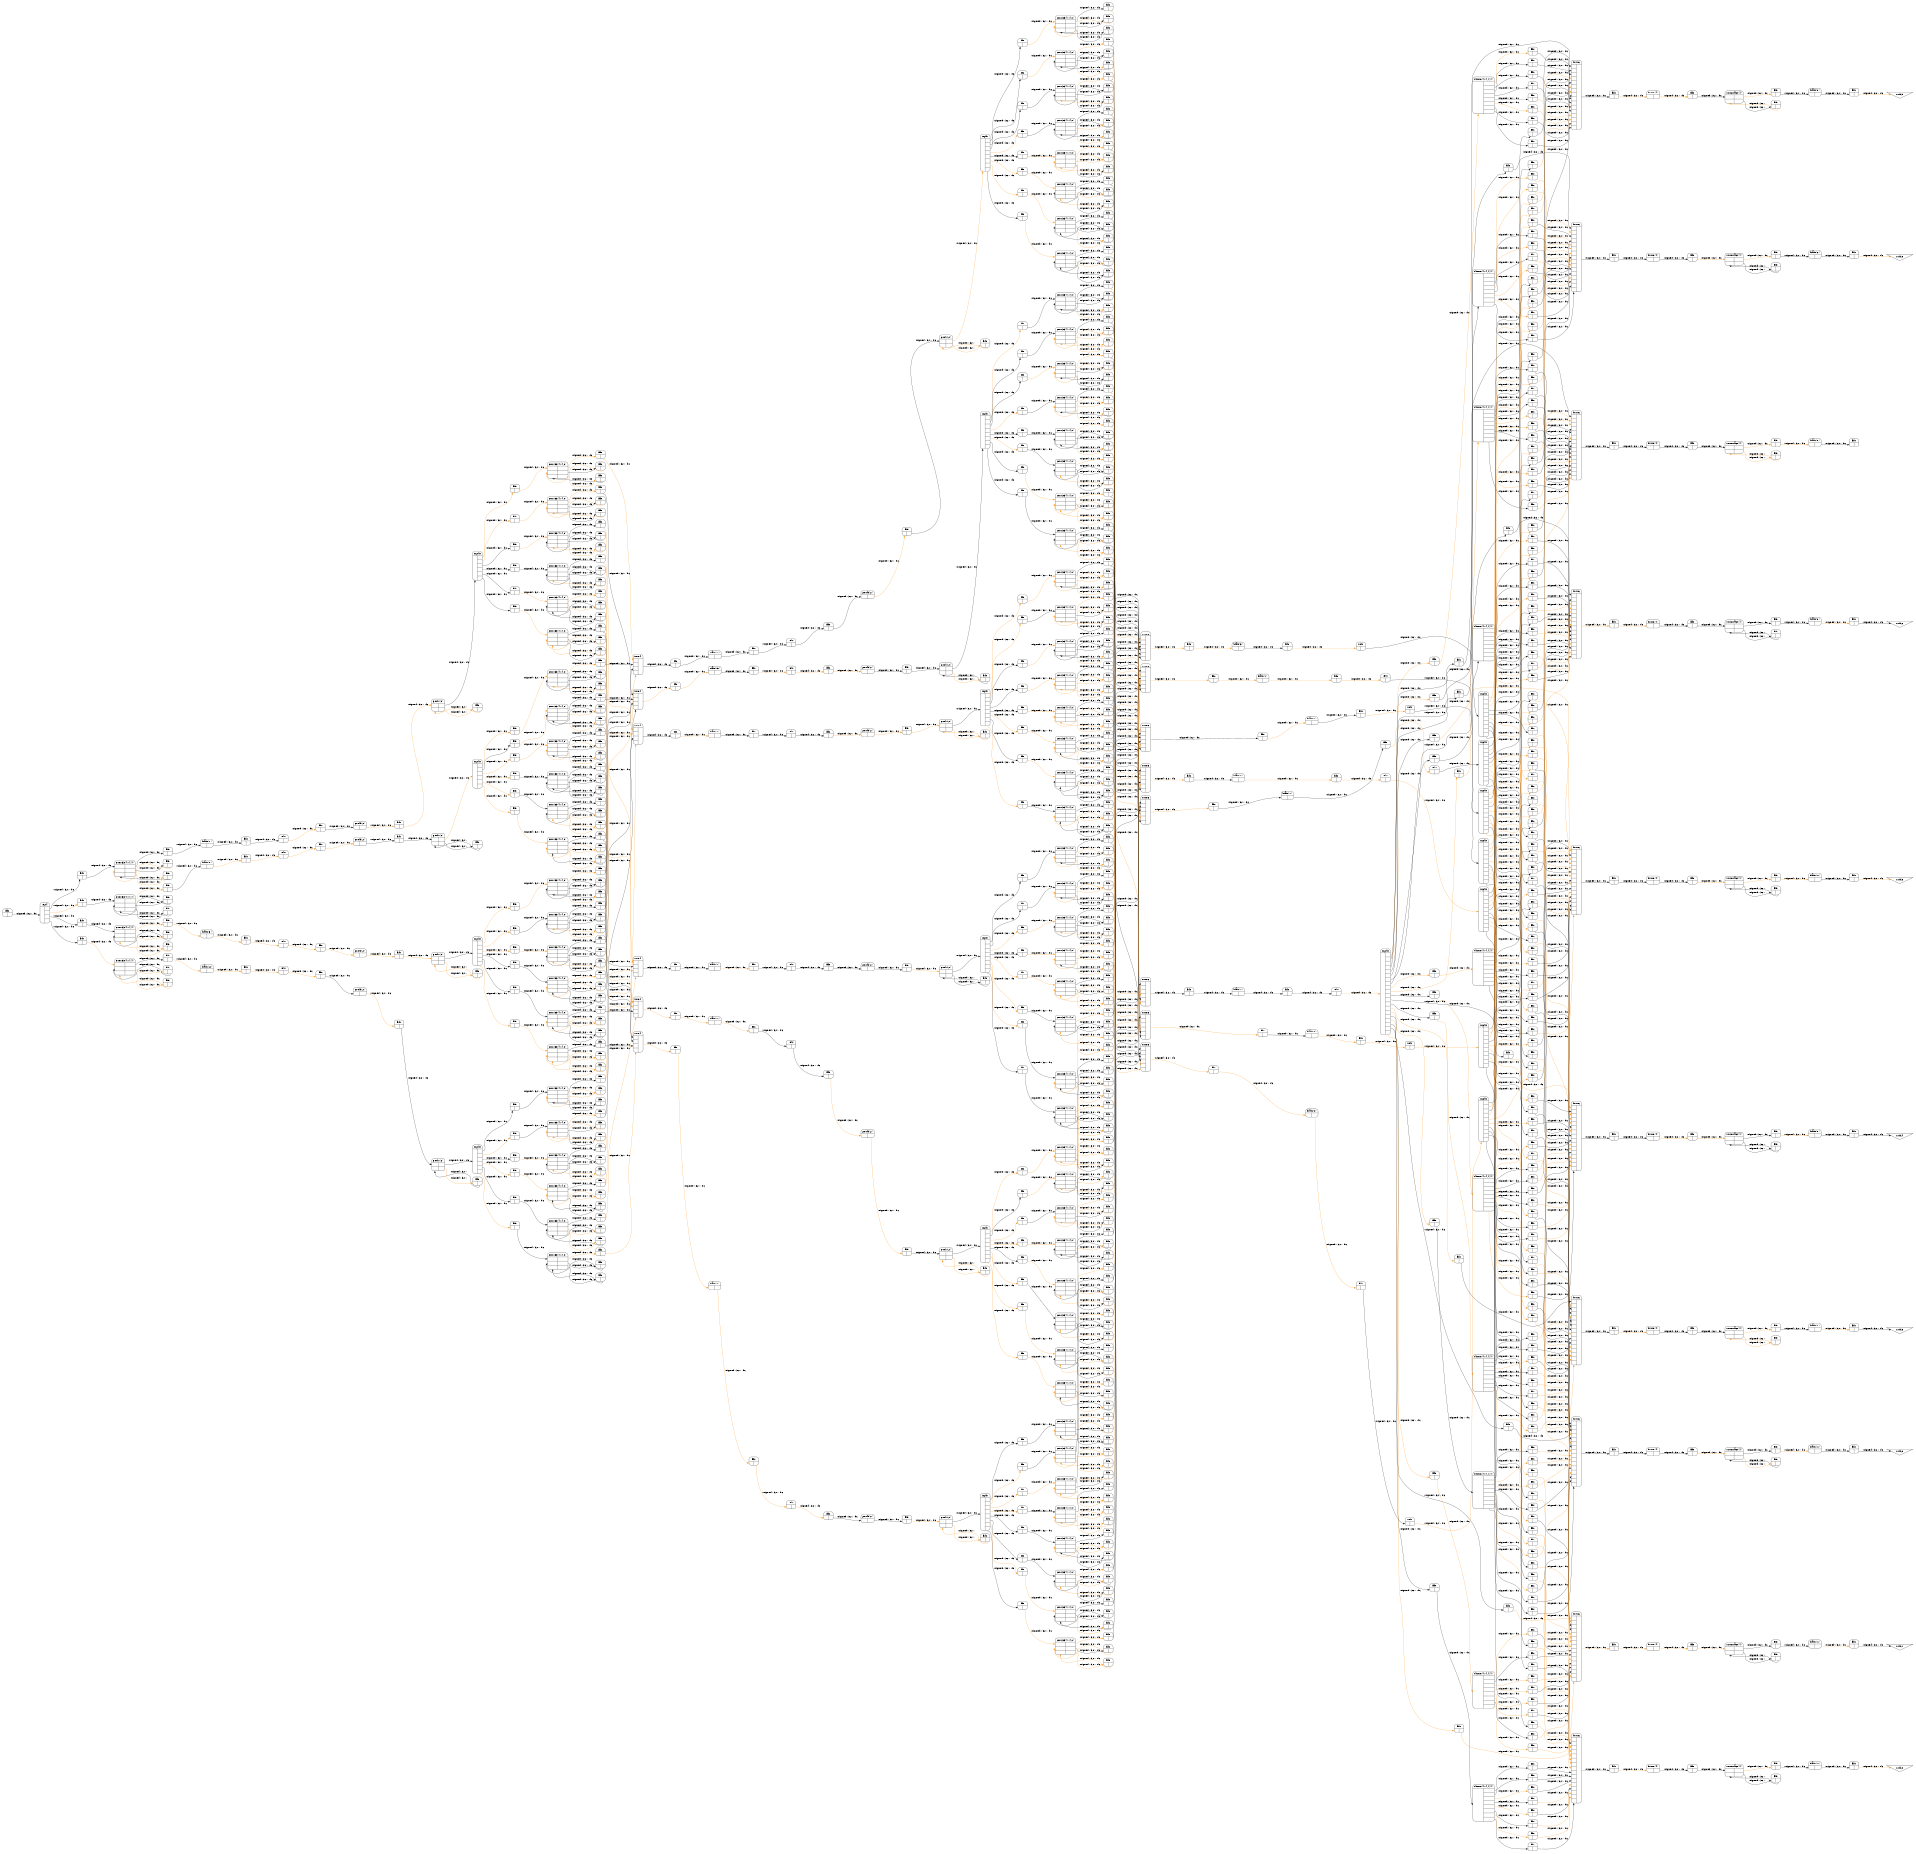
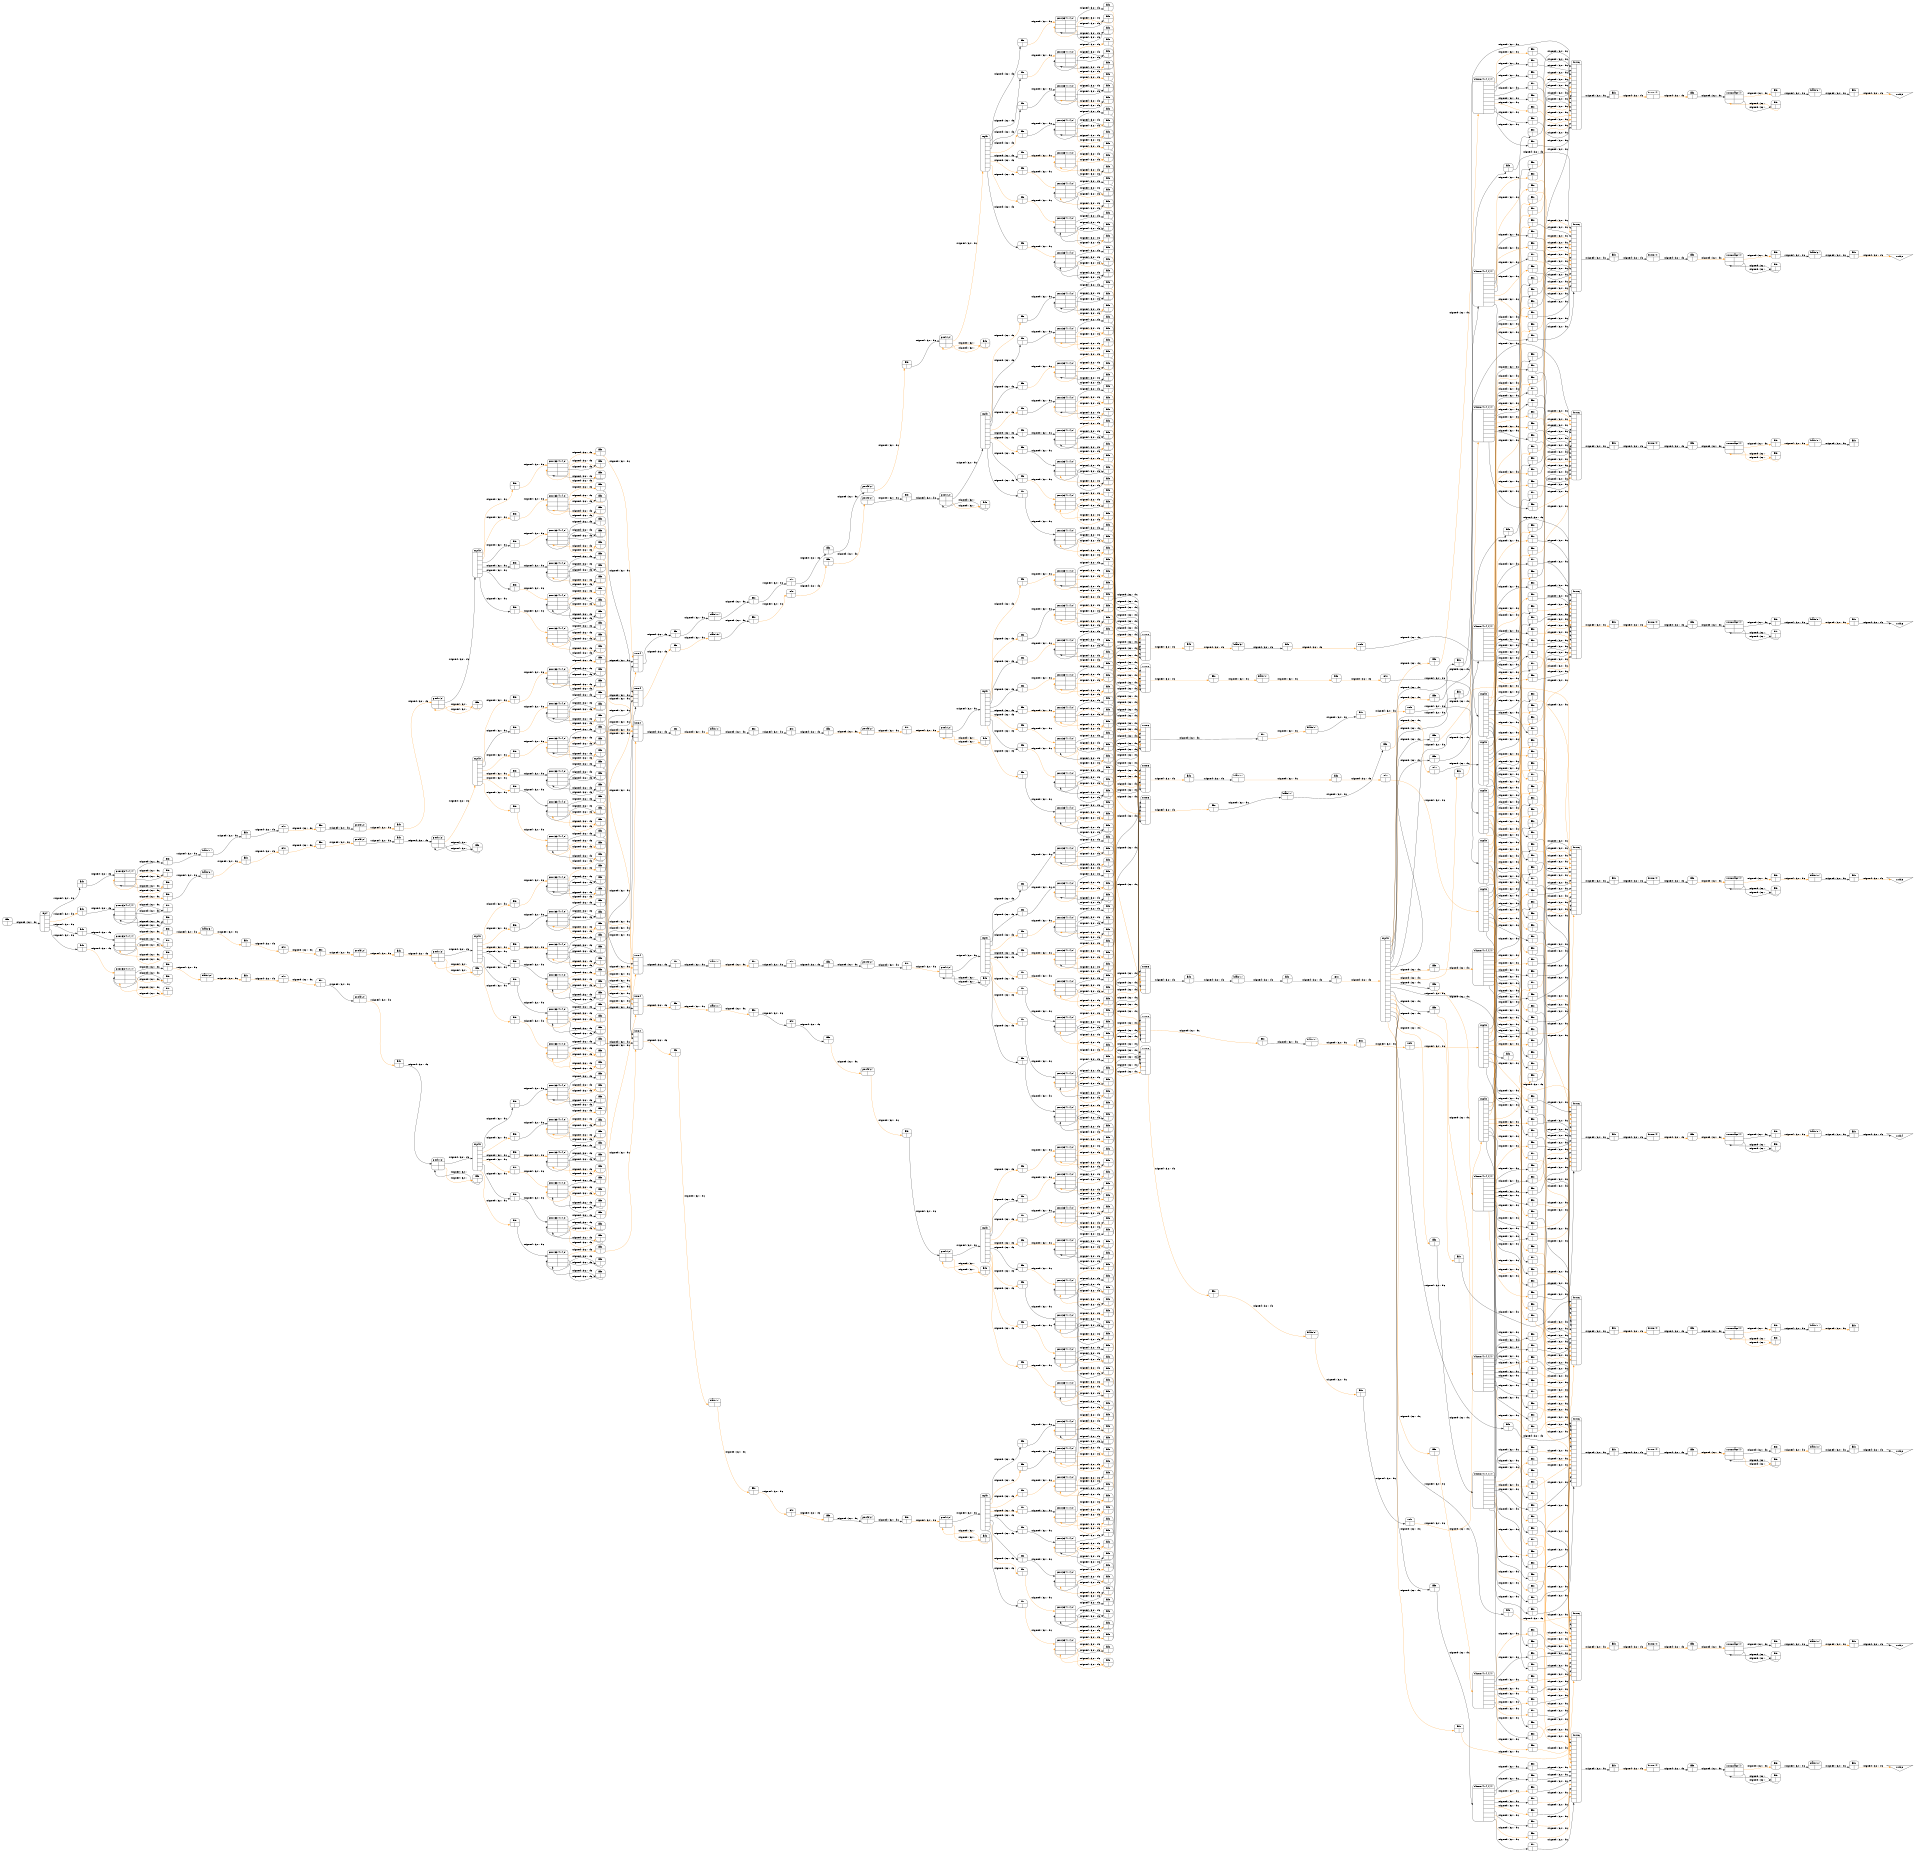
node "w_fc3": removed
